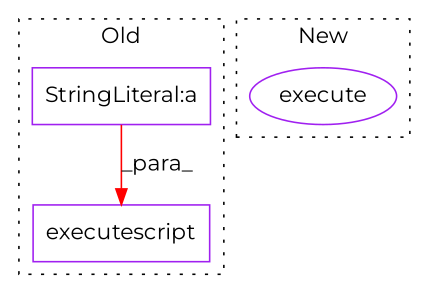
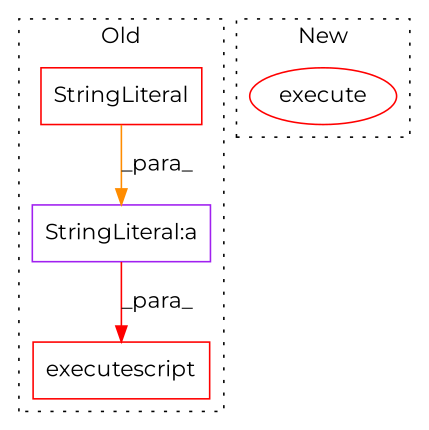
node "StringLiteral": added
node "execute": color purple -> red
node "executescript": color purple -> red
